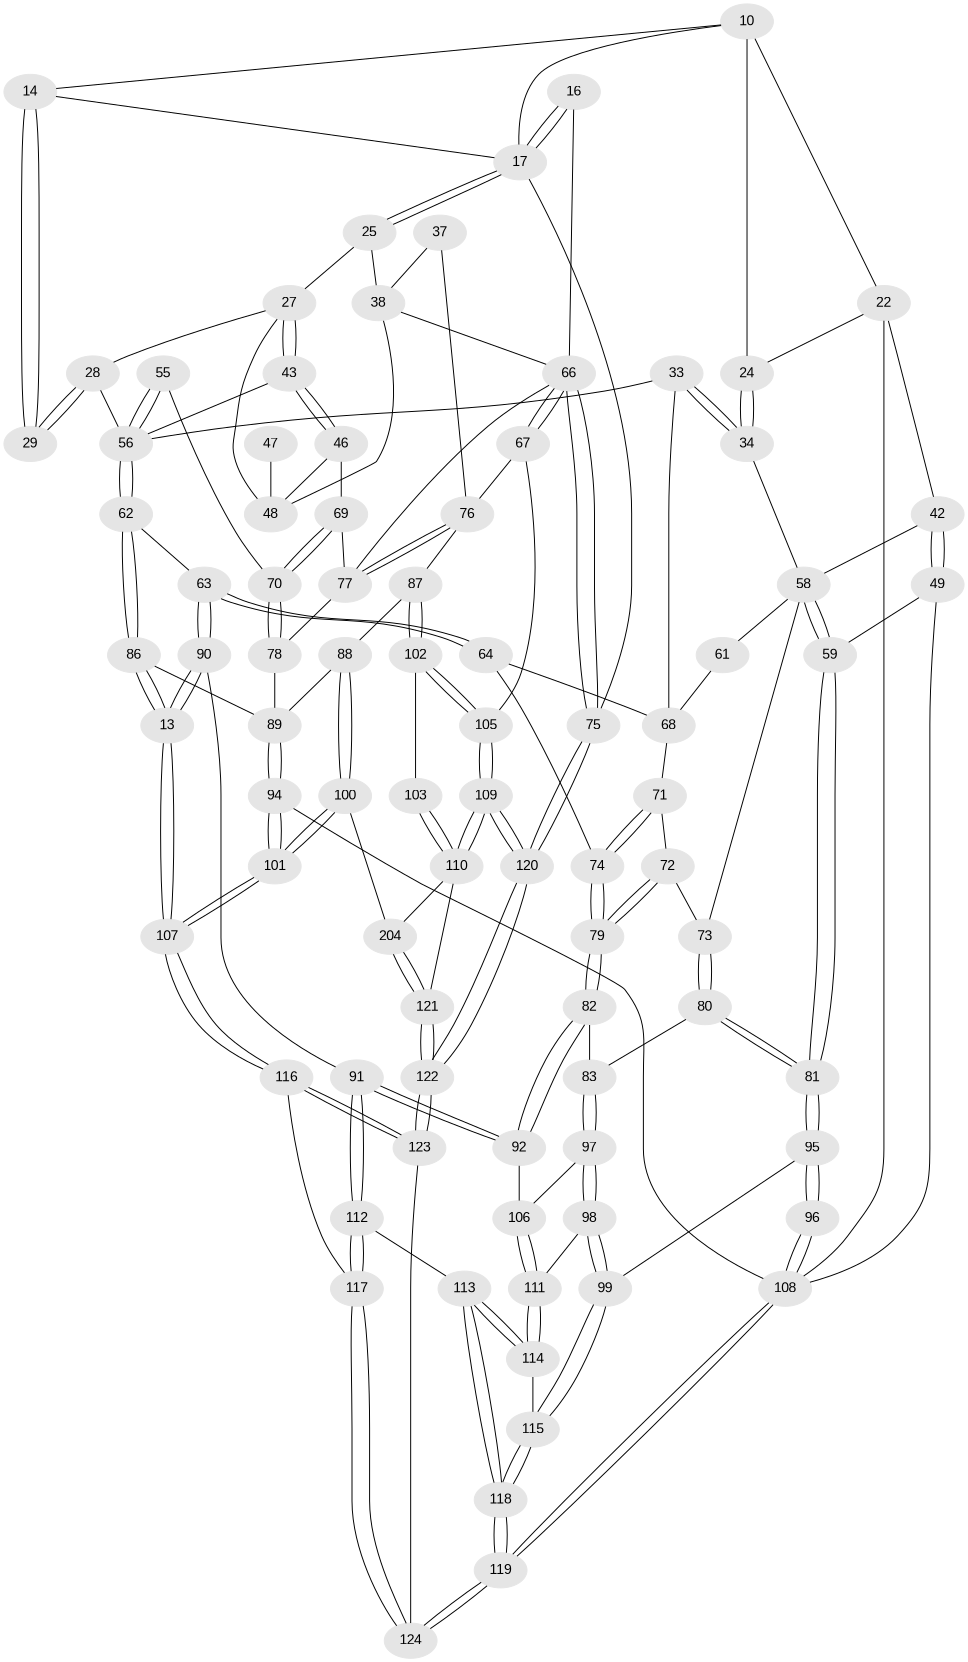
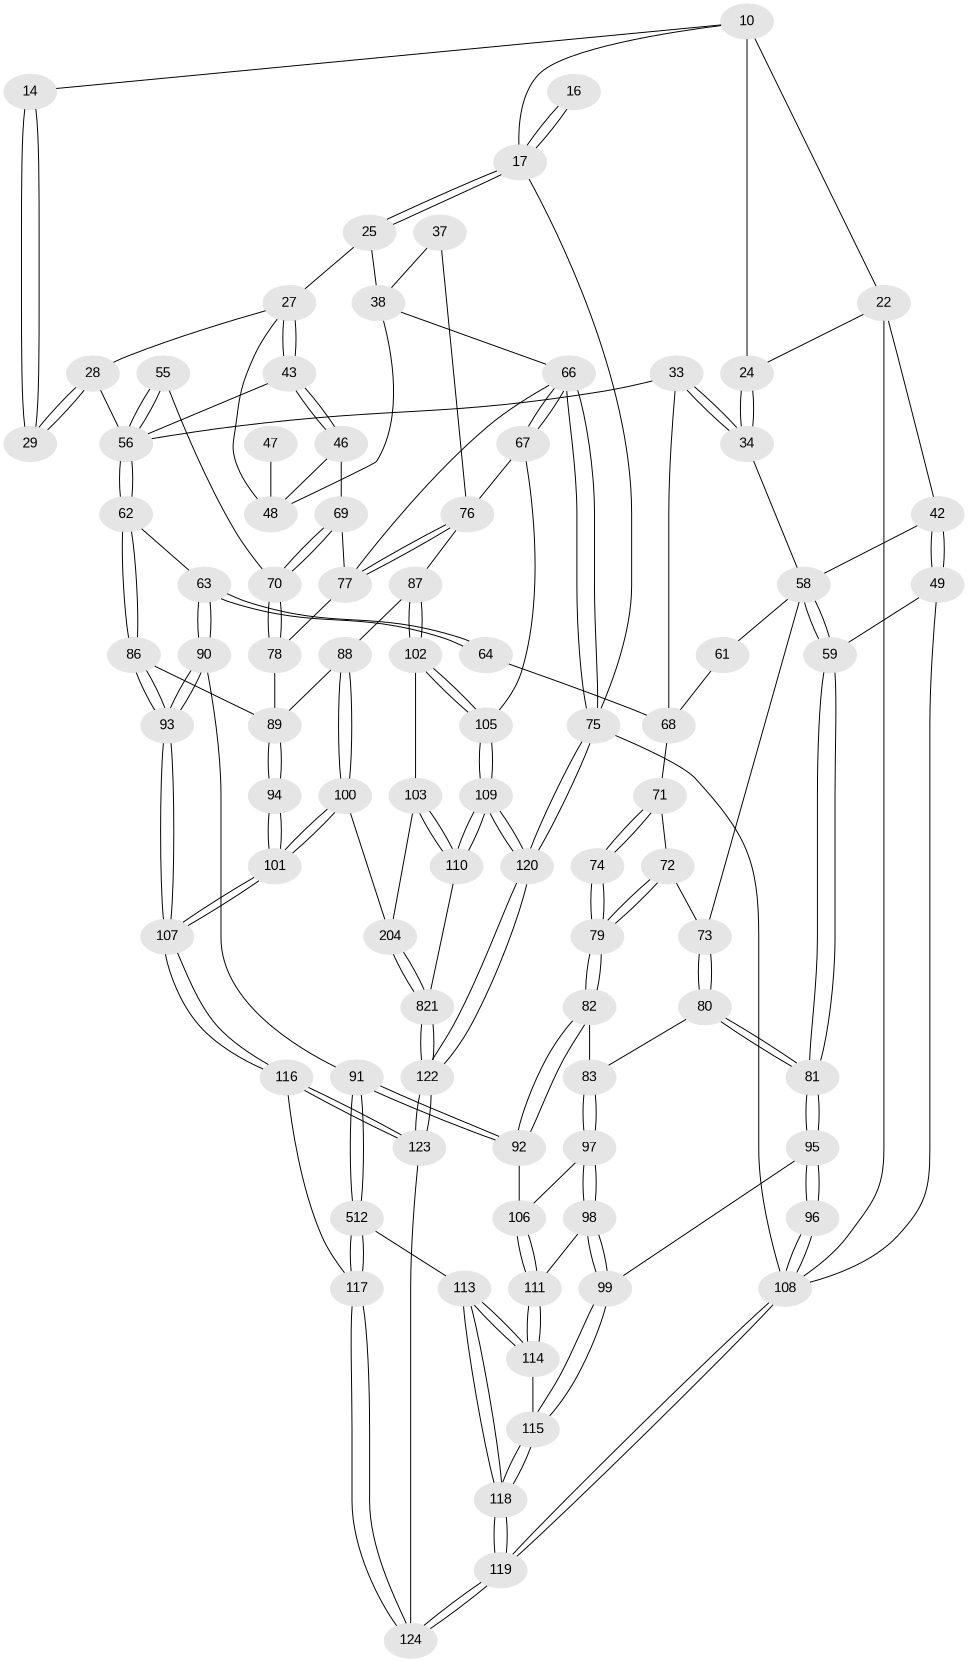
edge "14" -- "17": removed
edge "16" -- "66": removed
node "13": label "13" -> "93"
edge "64" -- "74": removed
edge "110" -- "204": now "103" -- "204"
edge "94" -- "108": now "75" -- "108"
node "121": label "121" -> "821"
node "112": label "112" -> "512"
